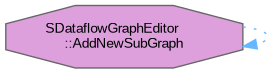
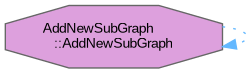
node "SDataflowGraphEditor ::AddNewSubGraph": label "SDataflowGraphEditor ::AddNewSubGraph" -> "AddNewSubGraph ::AddNewSubGraph"
